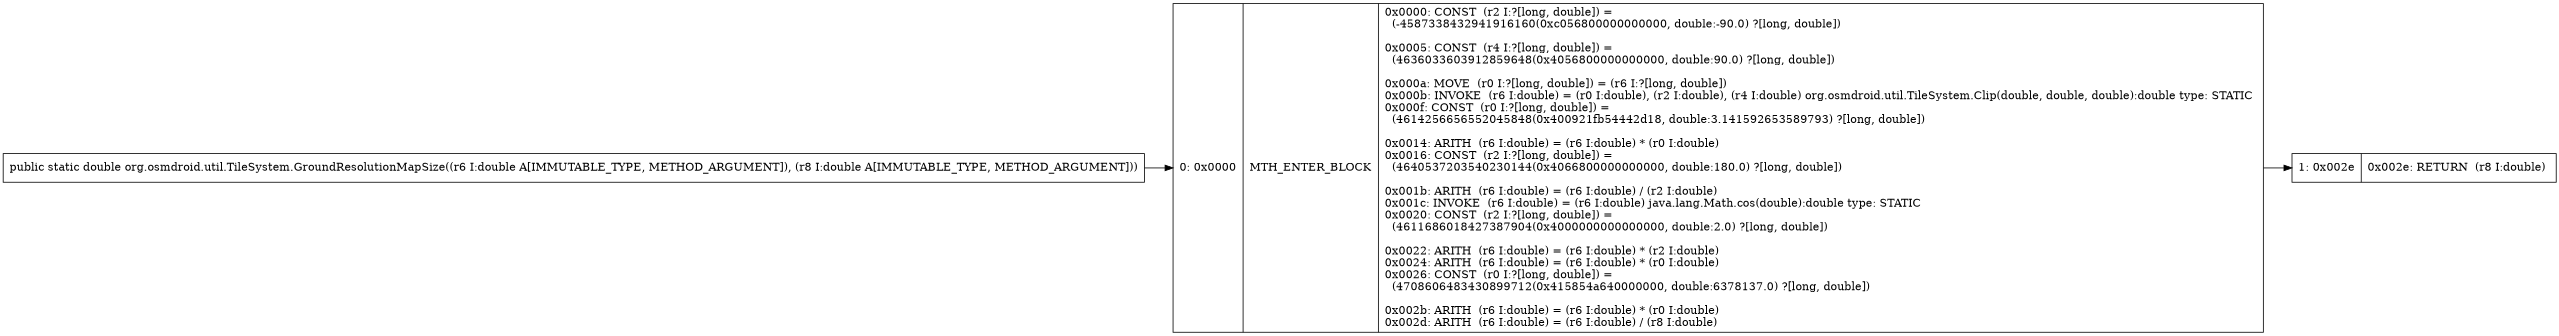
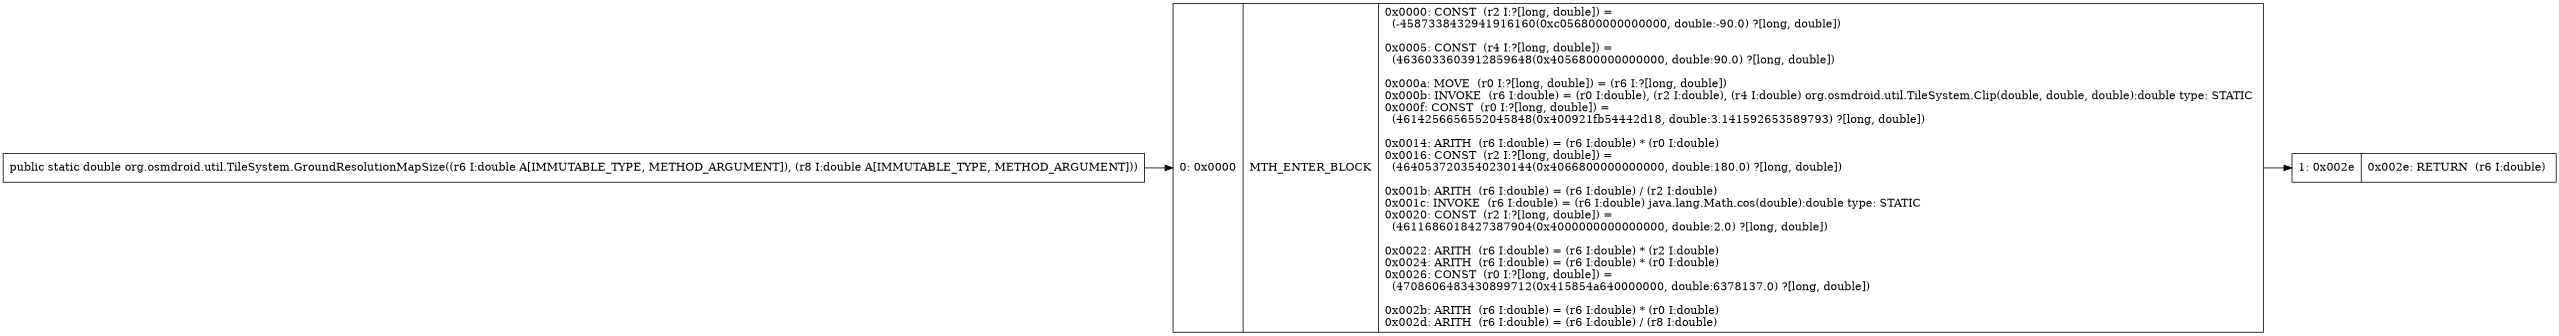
node "1: 0x002e": text "0x002e: RETURN  (r8 I:double)" -> "0x002e: RETURN  (r6 I:double)"
